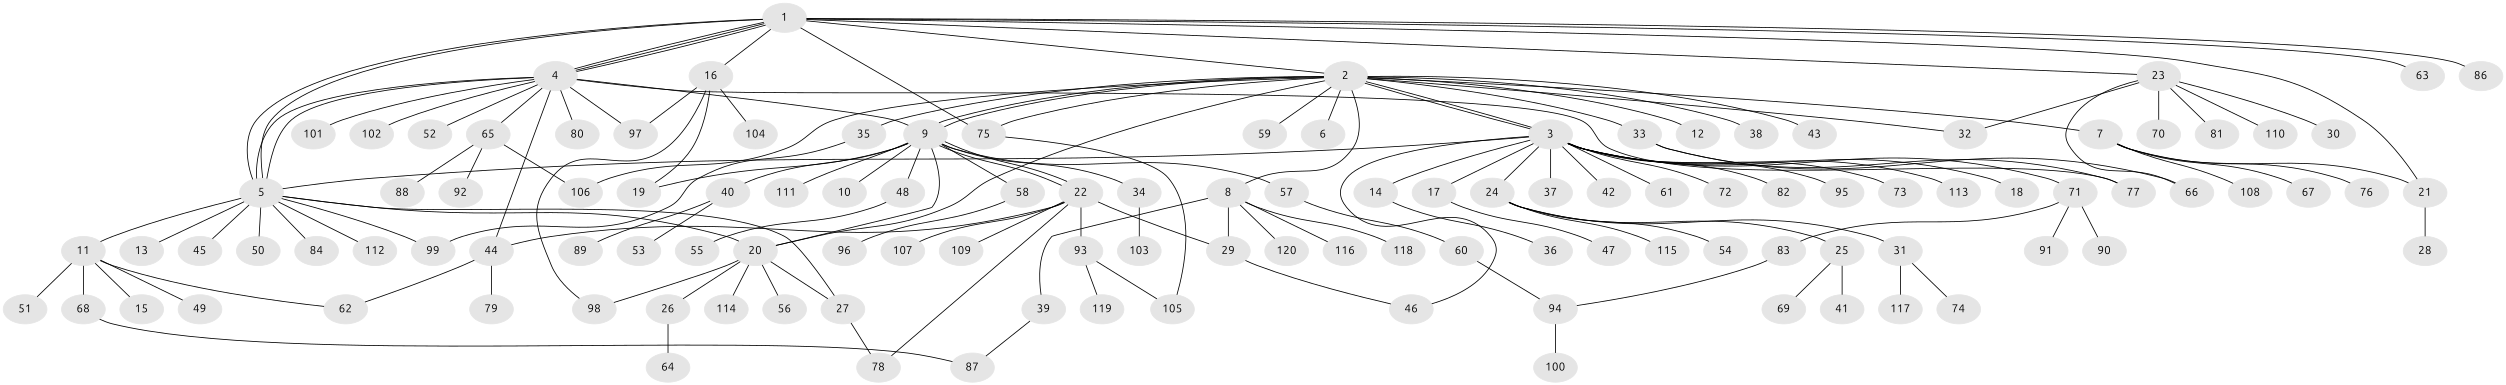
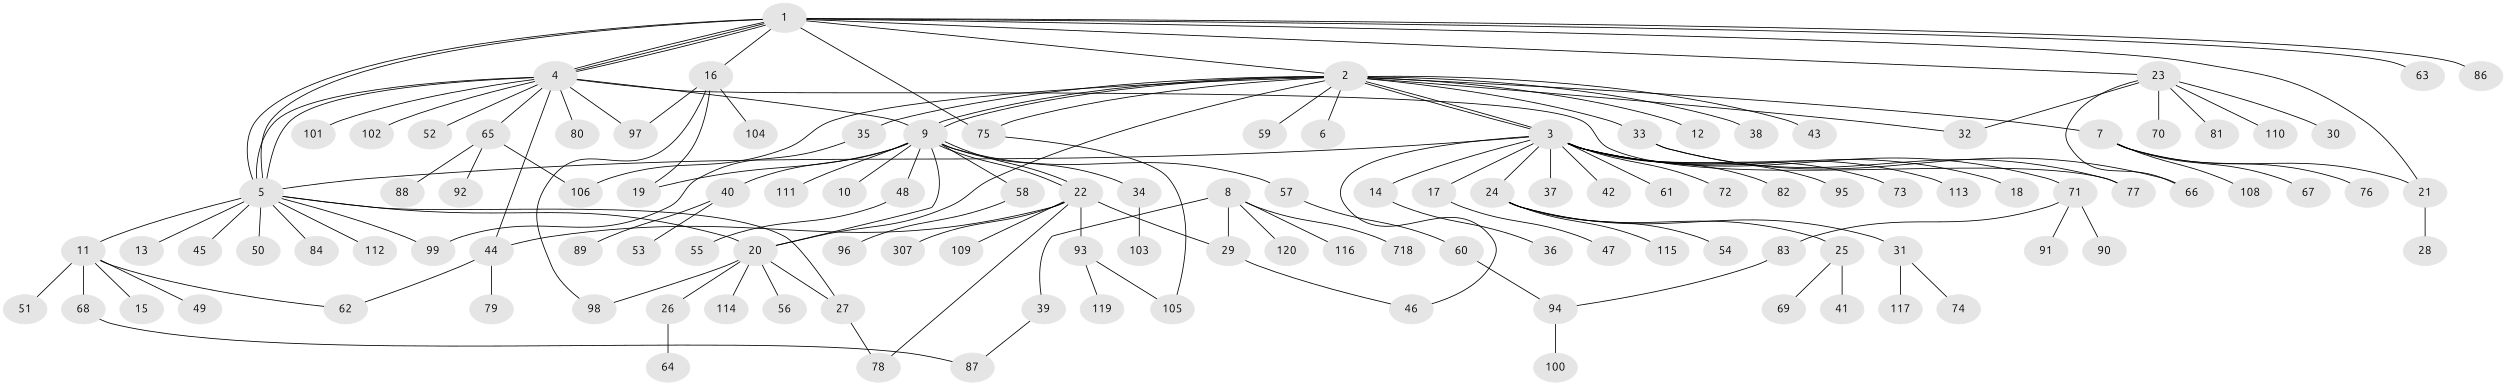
edge "2" -- "8": removed
node "107": label "107" -> "307"
node "118": label "118" -> "718"
